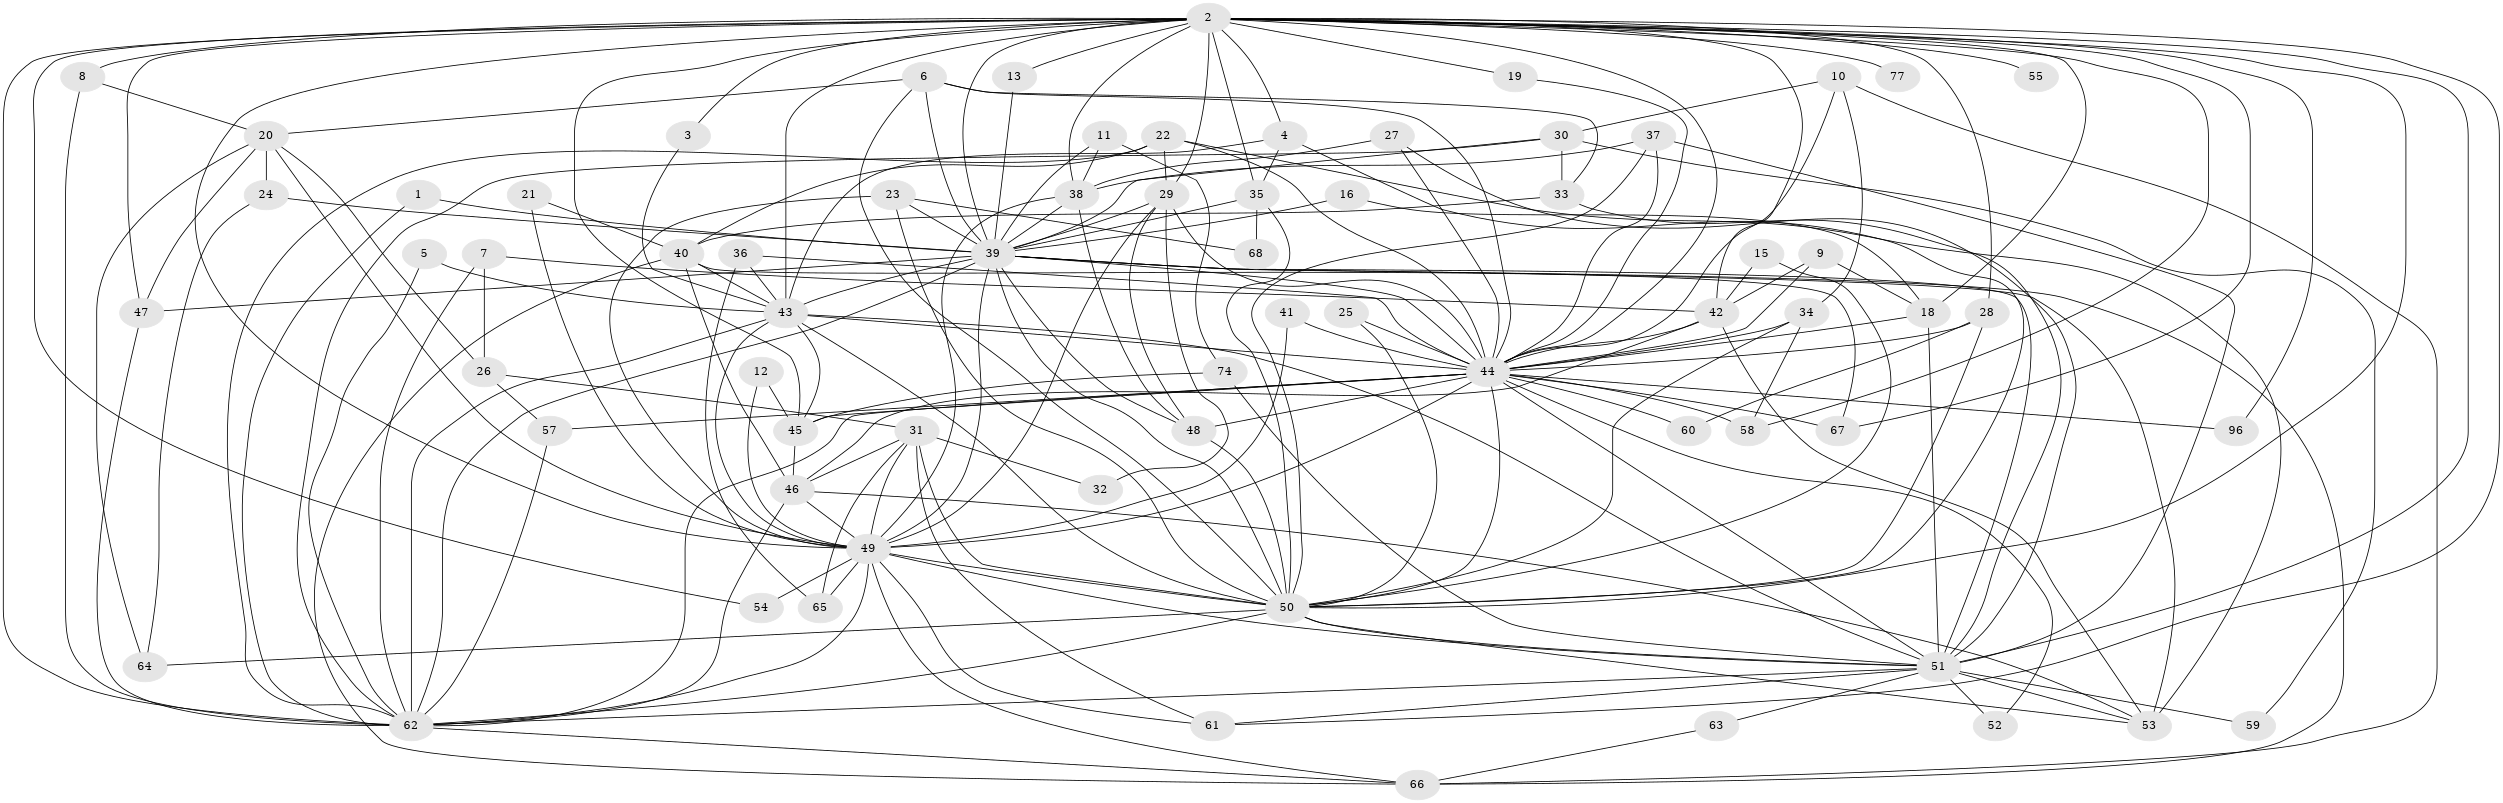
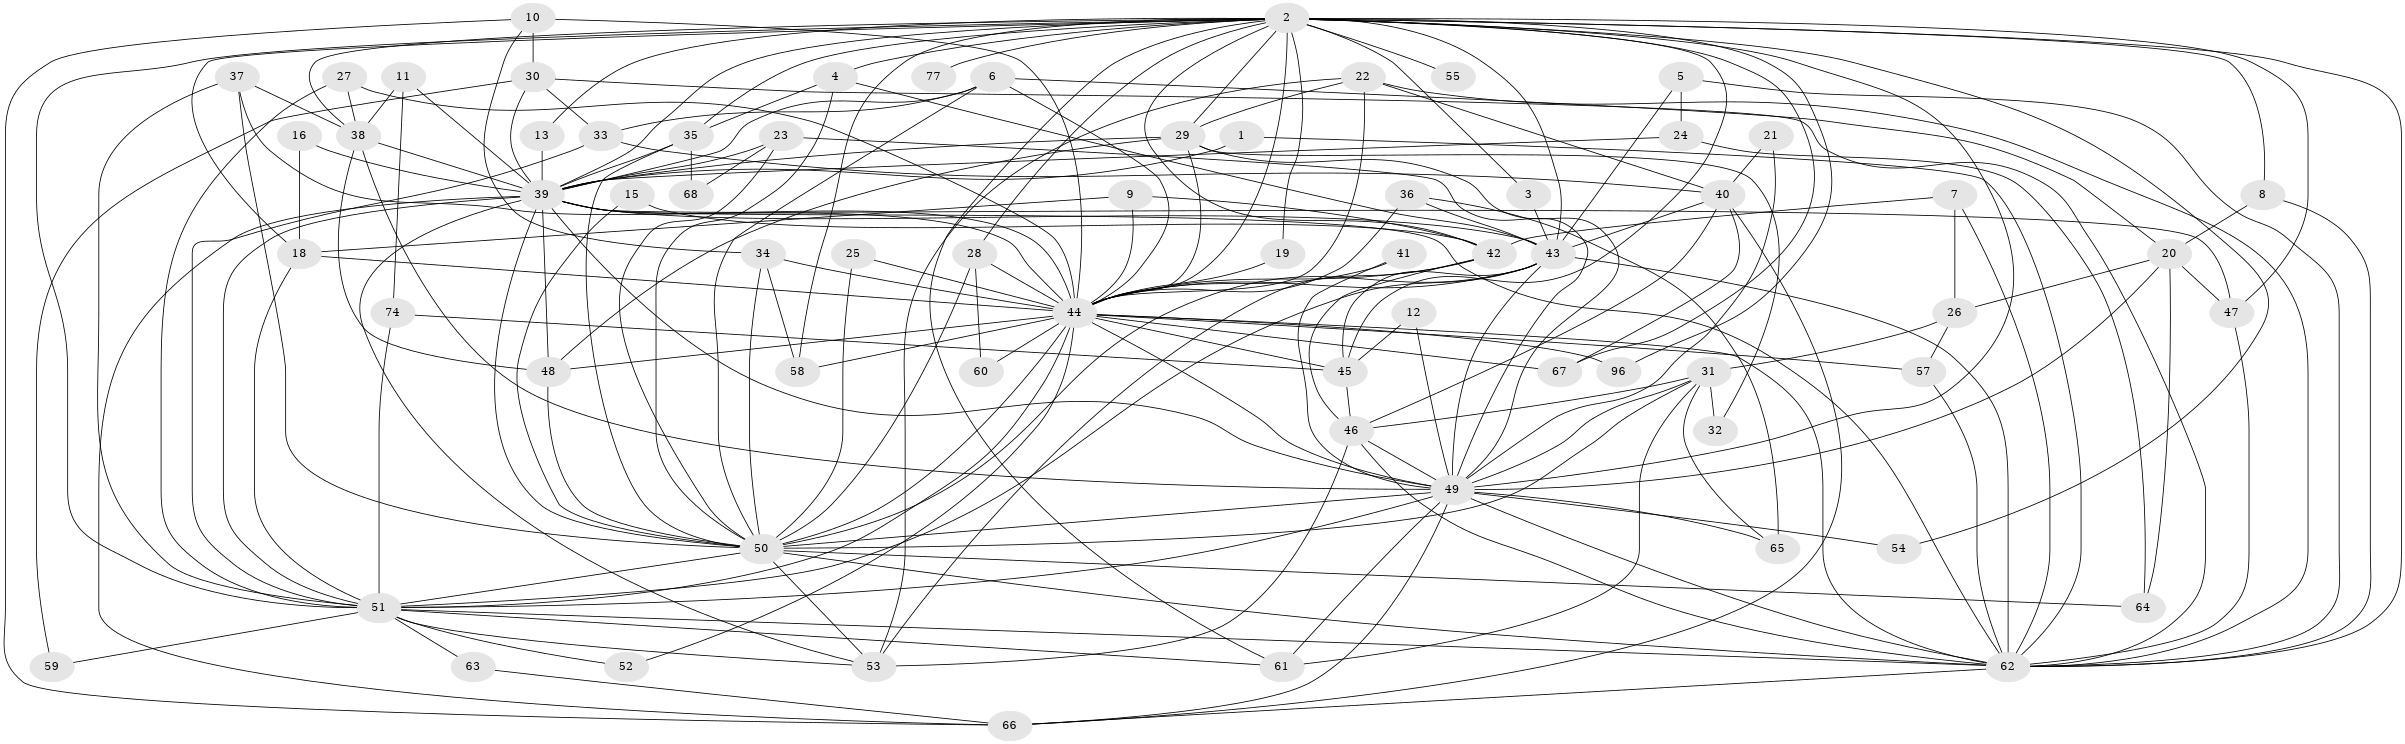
edge "20" -- "24": now "5" -- "24"
edge "2" -- "50": removed
